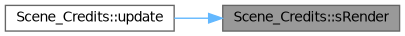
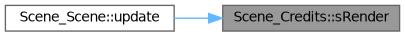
node "Scene_Credits::update": label "Scene_Credits::update" -> "Scene_Scene::update"
